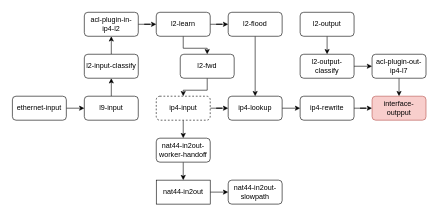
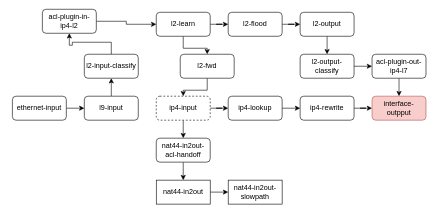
node "acl-plugin-in-ip4-l2": moved (111, 24) -> (69, 21)
edge "l2-flood" -> "ip4-lookup": now "l2-flood" -> "l2-output"
node "nat44-in2out-worker-handoff": label "nat44-in2out-worker-handoff" -> "nat44-in2out-acl-handoff"
node "nat44-in2out-slowpath": shape rounded rectangle -> rectangle
